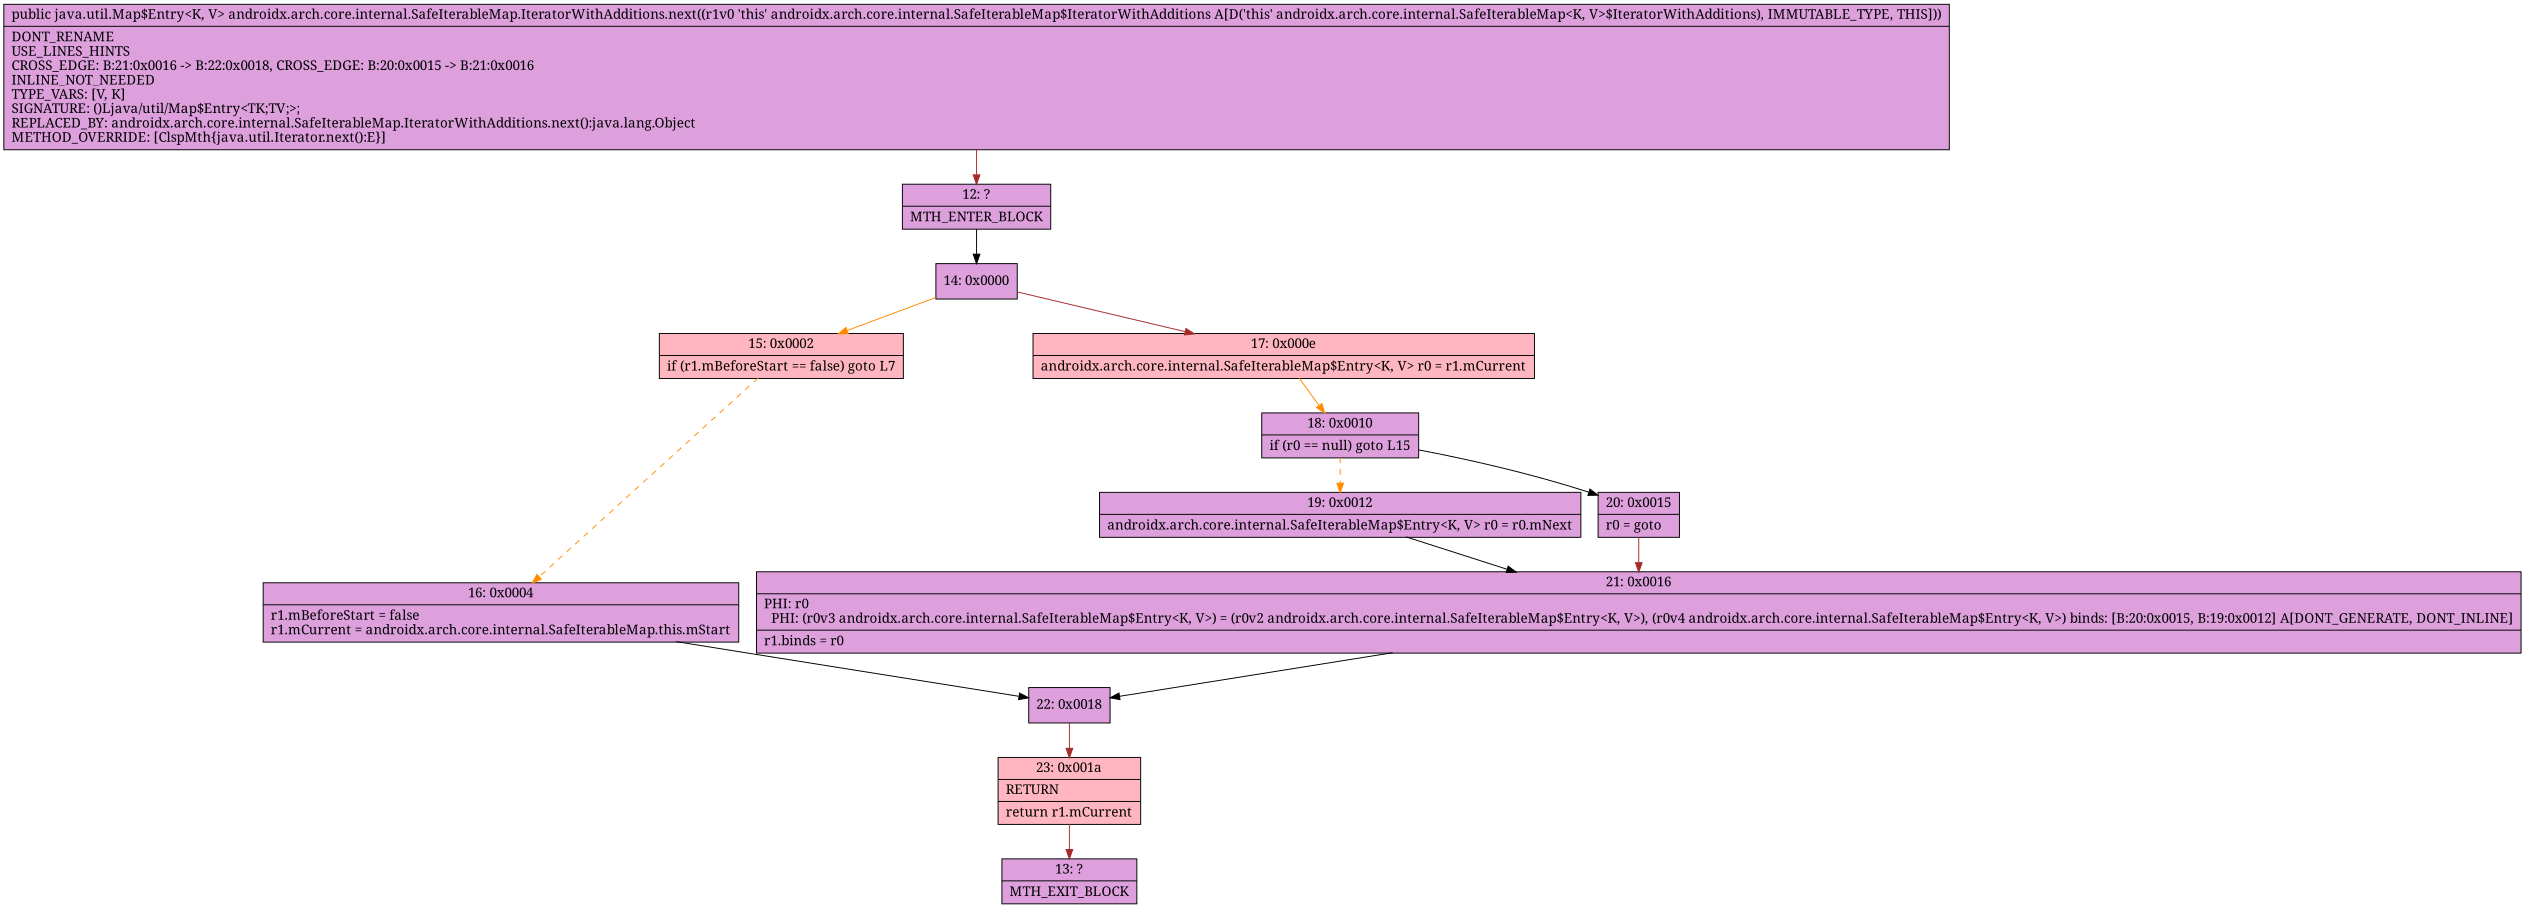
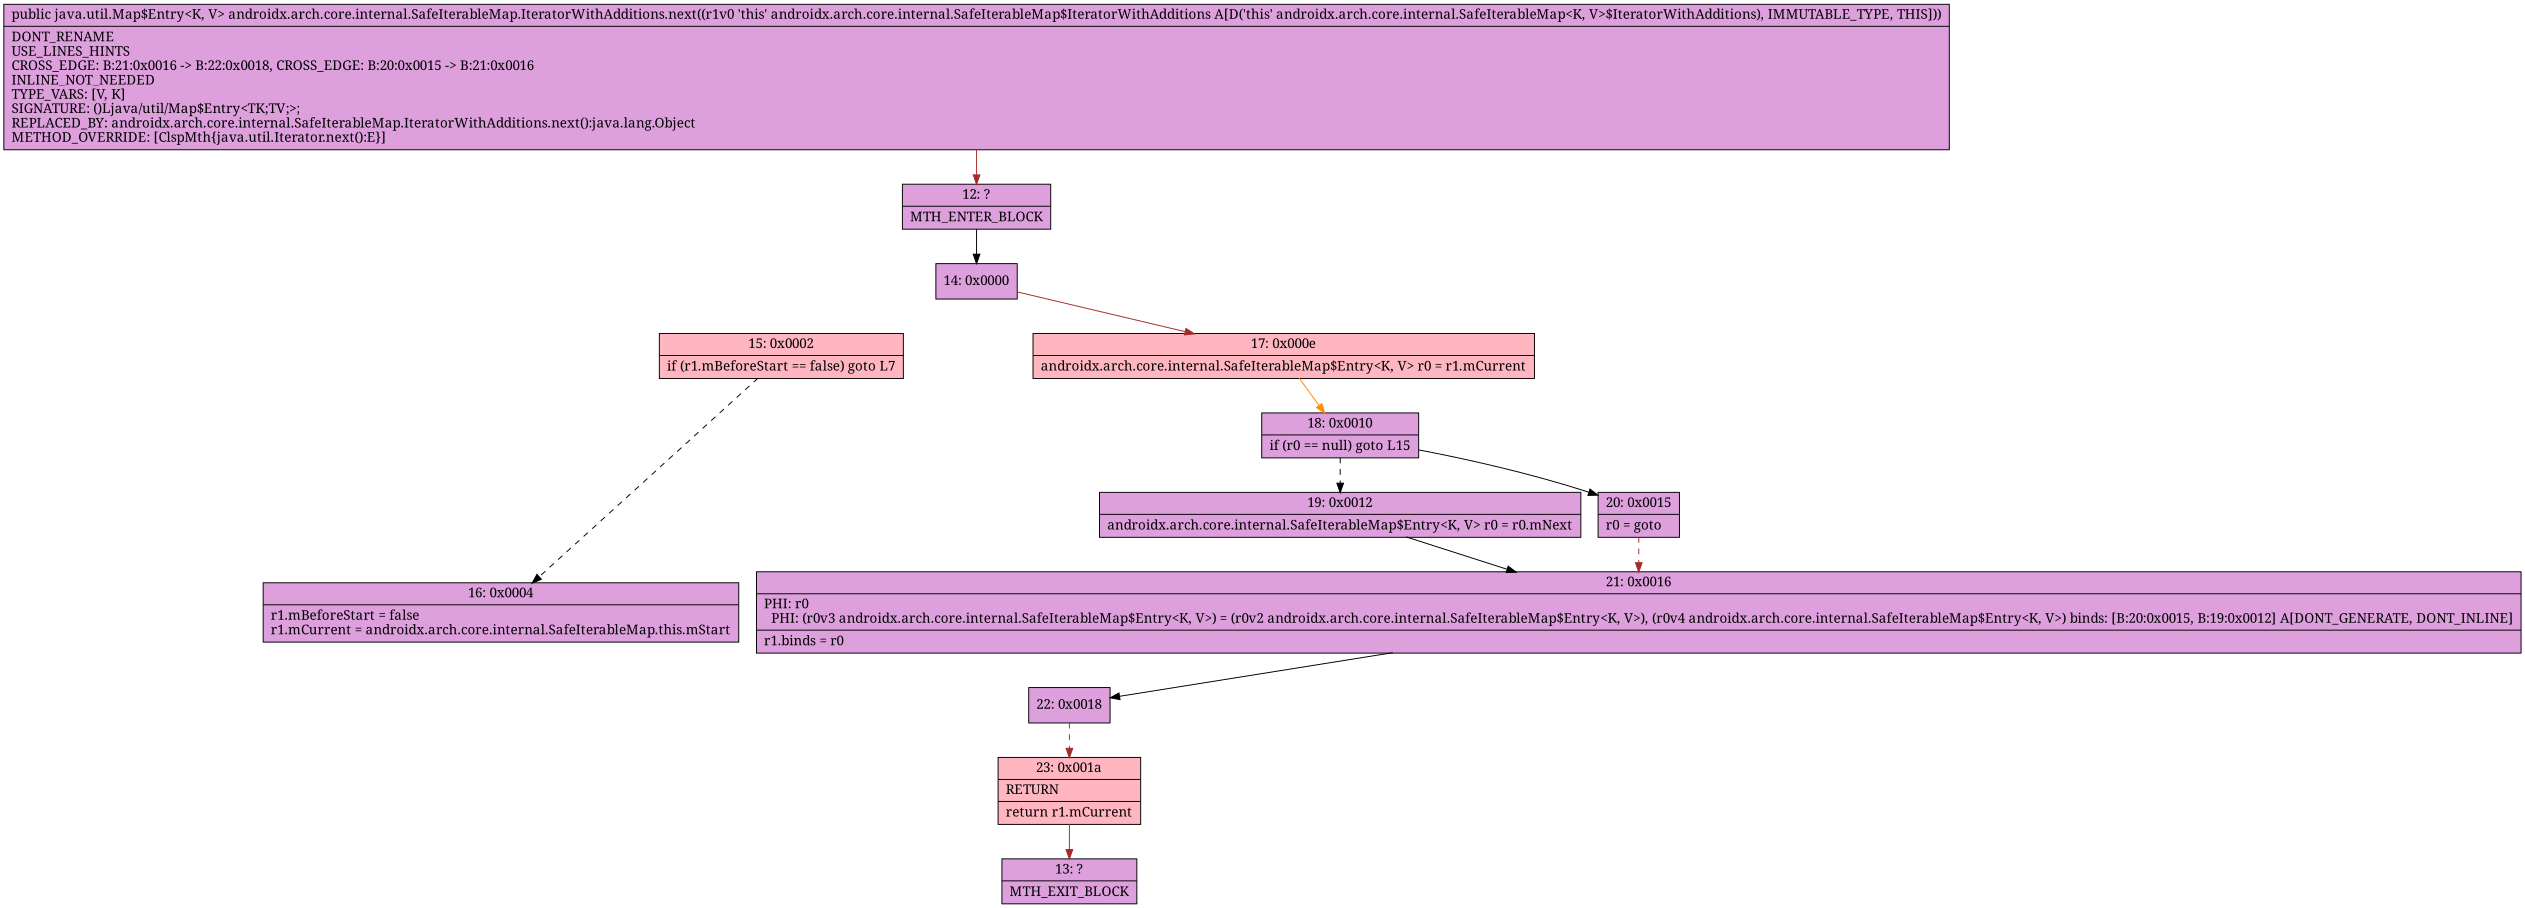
edge "14: 0x0000" -> "15: 0x0002": removed
edge "18: 0x0010" -> "19: 0x0012": color darkorange -> black
edge "15: 0x0002" -> "16: 0x0004": color darkorange -> black
edge "20: 0x0015" -> "21: 0x0016": style solid -> dashed
edge "16: 0x0004" -> "22: 0x0018": removed
edge "22: 0x0018" -> "23: 0x001a": style solid -> dashed
